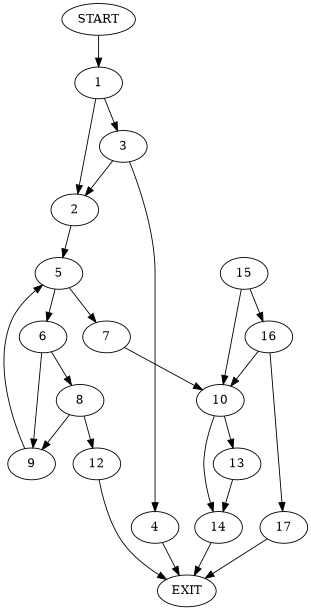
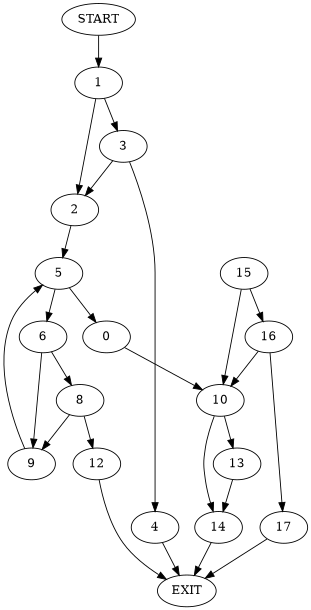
node "7": label "7" -> "0"
